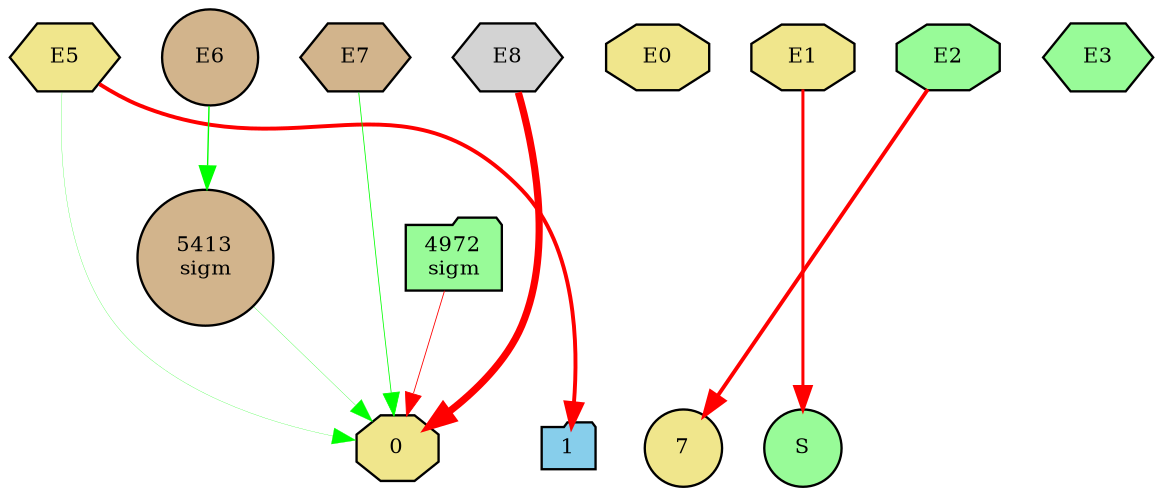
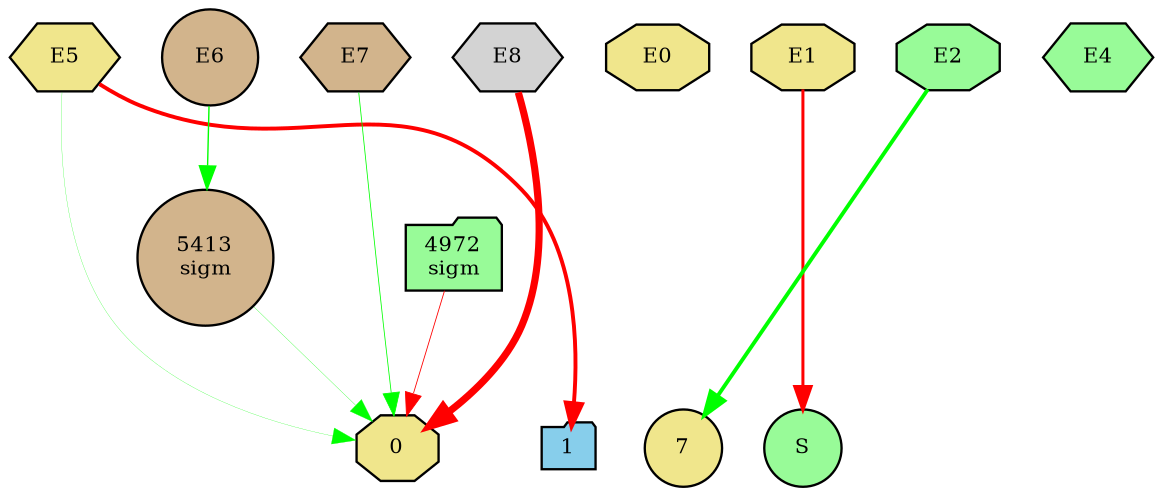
node "E3": label "E3" -> "E4"
edge "E2" -> "7": color red -> green
